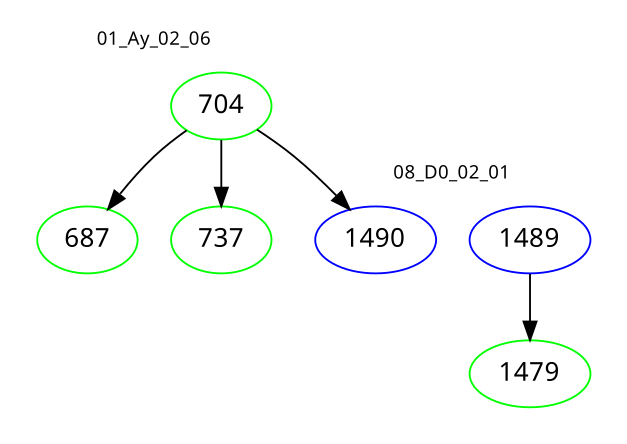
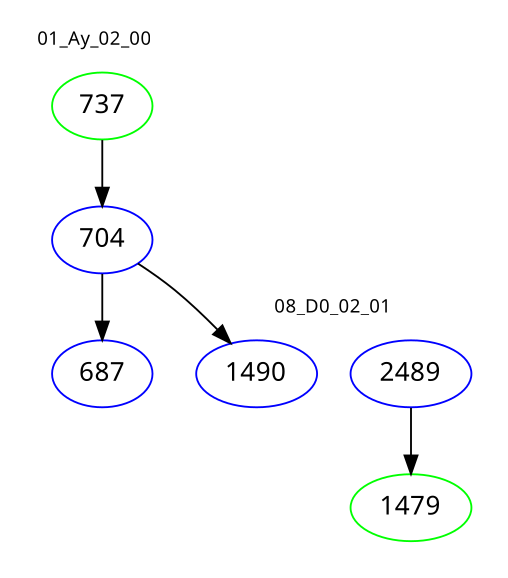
cluster "01_Ay_02_06": label "01_Ay_02_06" -> "01_Ay_02_00"
node "704": color green -> blue
edge "704" -> "737": reversed
node "687": color green -> blue
node "1489": label "1489" -> "2489"
